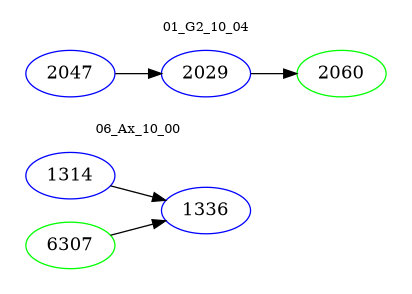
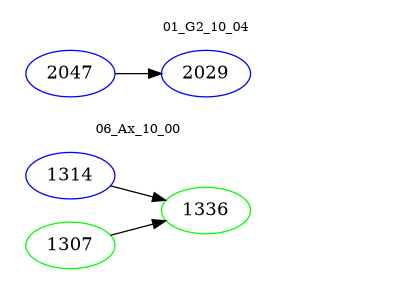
node "2060": removed
node "1336": color blue -> green
node "6307": label "6307" -> "1307"
